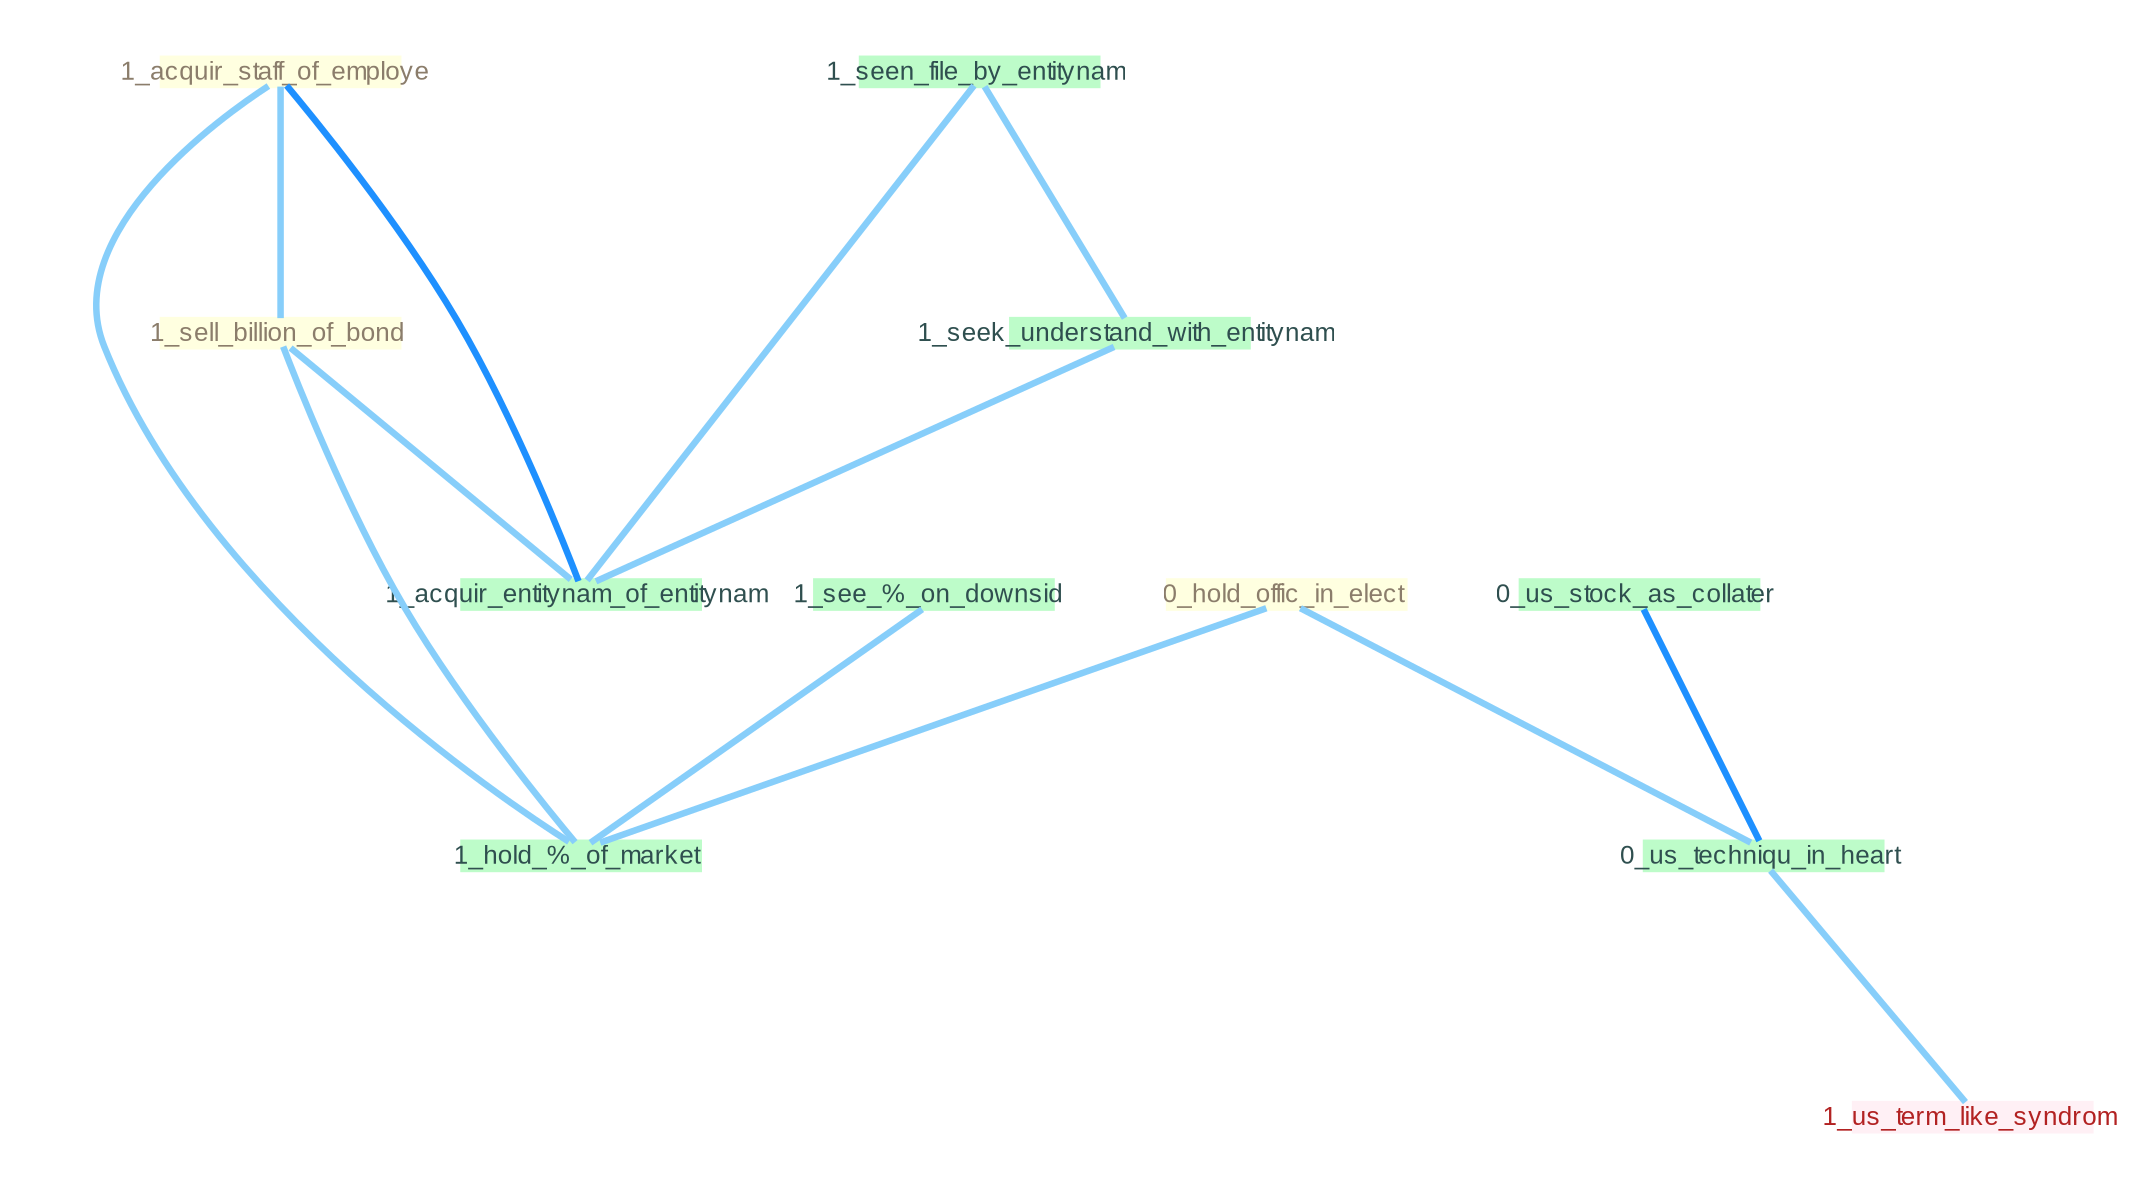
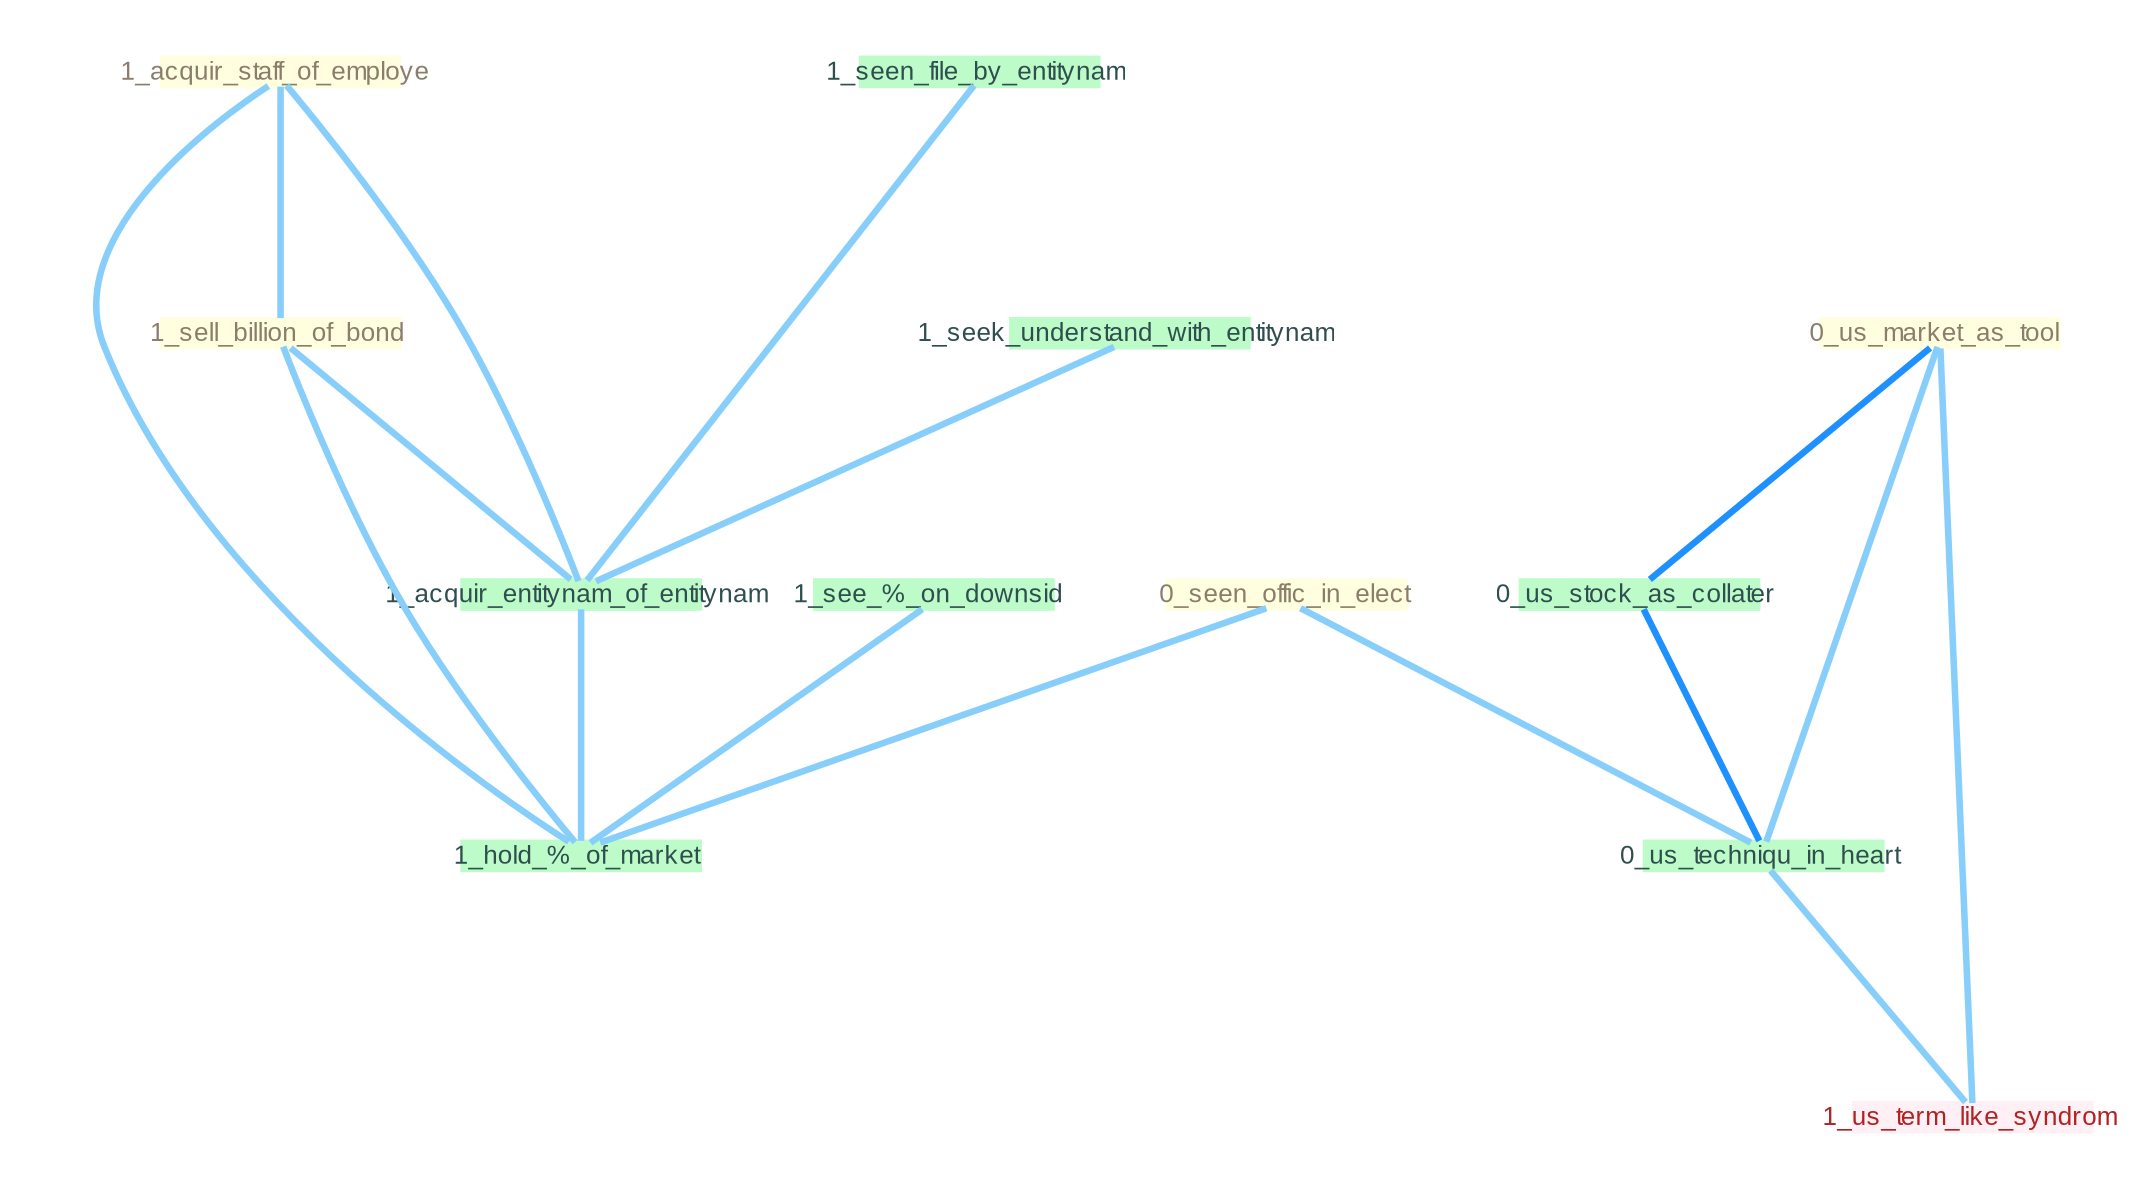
edge "1_seen_file_by_entitynam" -- "1_seek_understand_with_entitynam": removed
edge "1_acquir_staff_of_employe" -- "1_acquir_entitynam_of_entitynam": color #1e90ff -> #87cefa
node "0_us_market_as_tool": added
node "0_hold_offic_in_elect": label "0_hold_offic_in_elect" -> "0_seen_offic_in_elect"
edge "1_acquir_entitynam_of_entitynam" -- "1_hold_%_of_market": added
